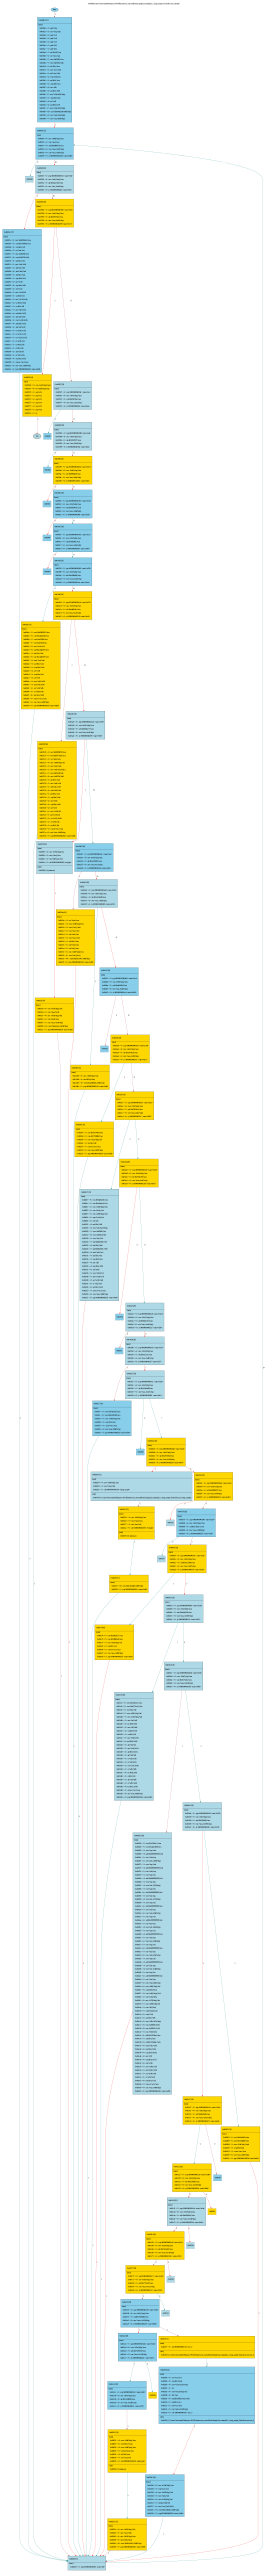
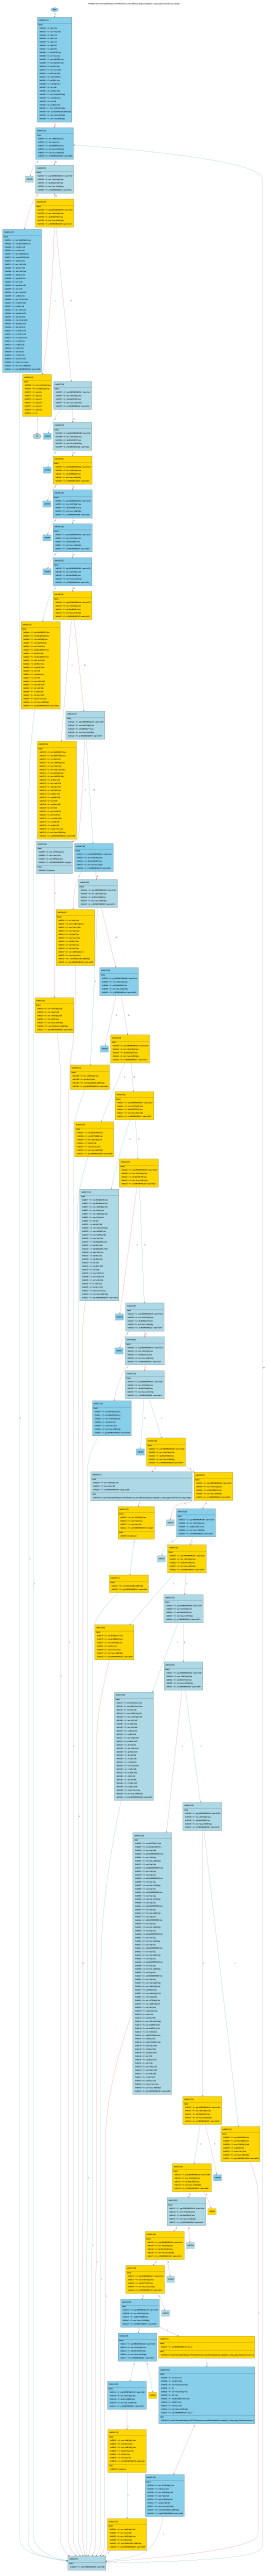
edge "0x40192f [28]" -> "0x40194b [28]": reversed
